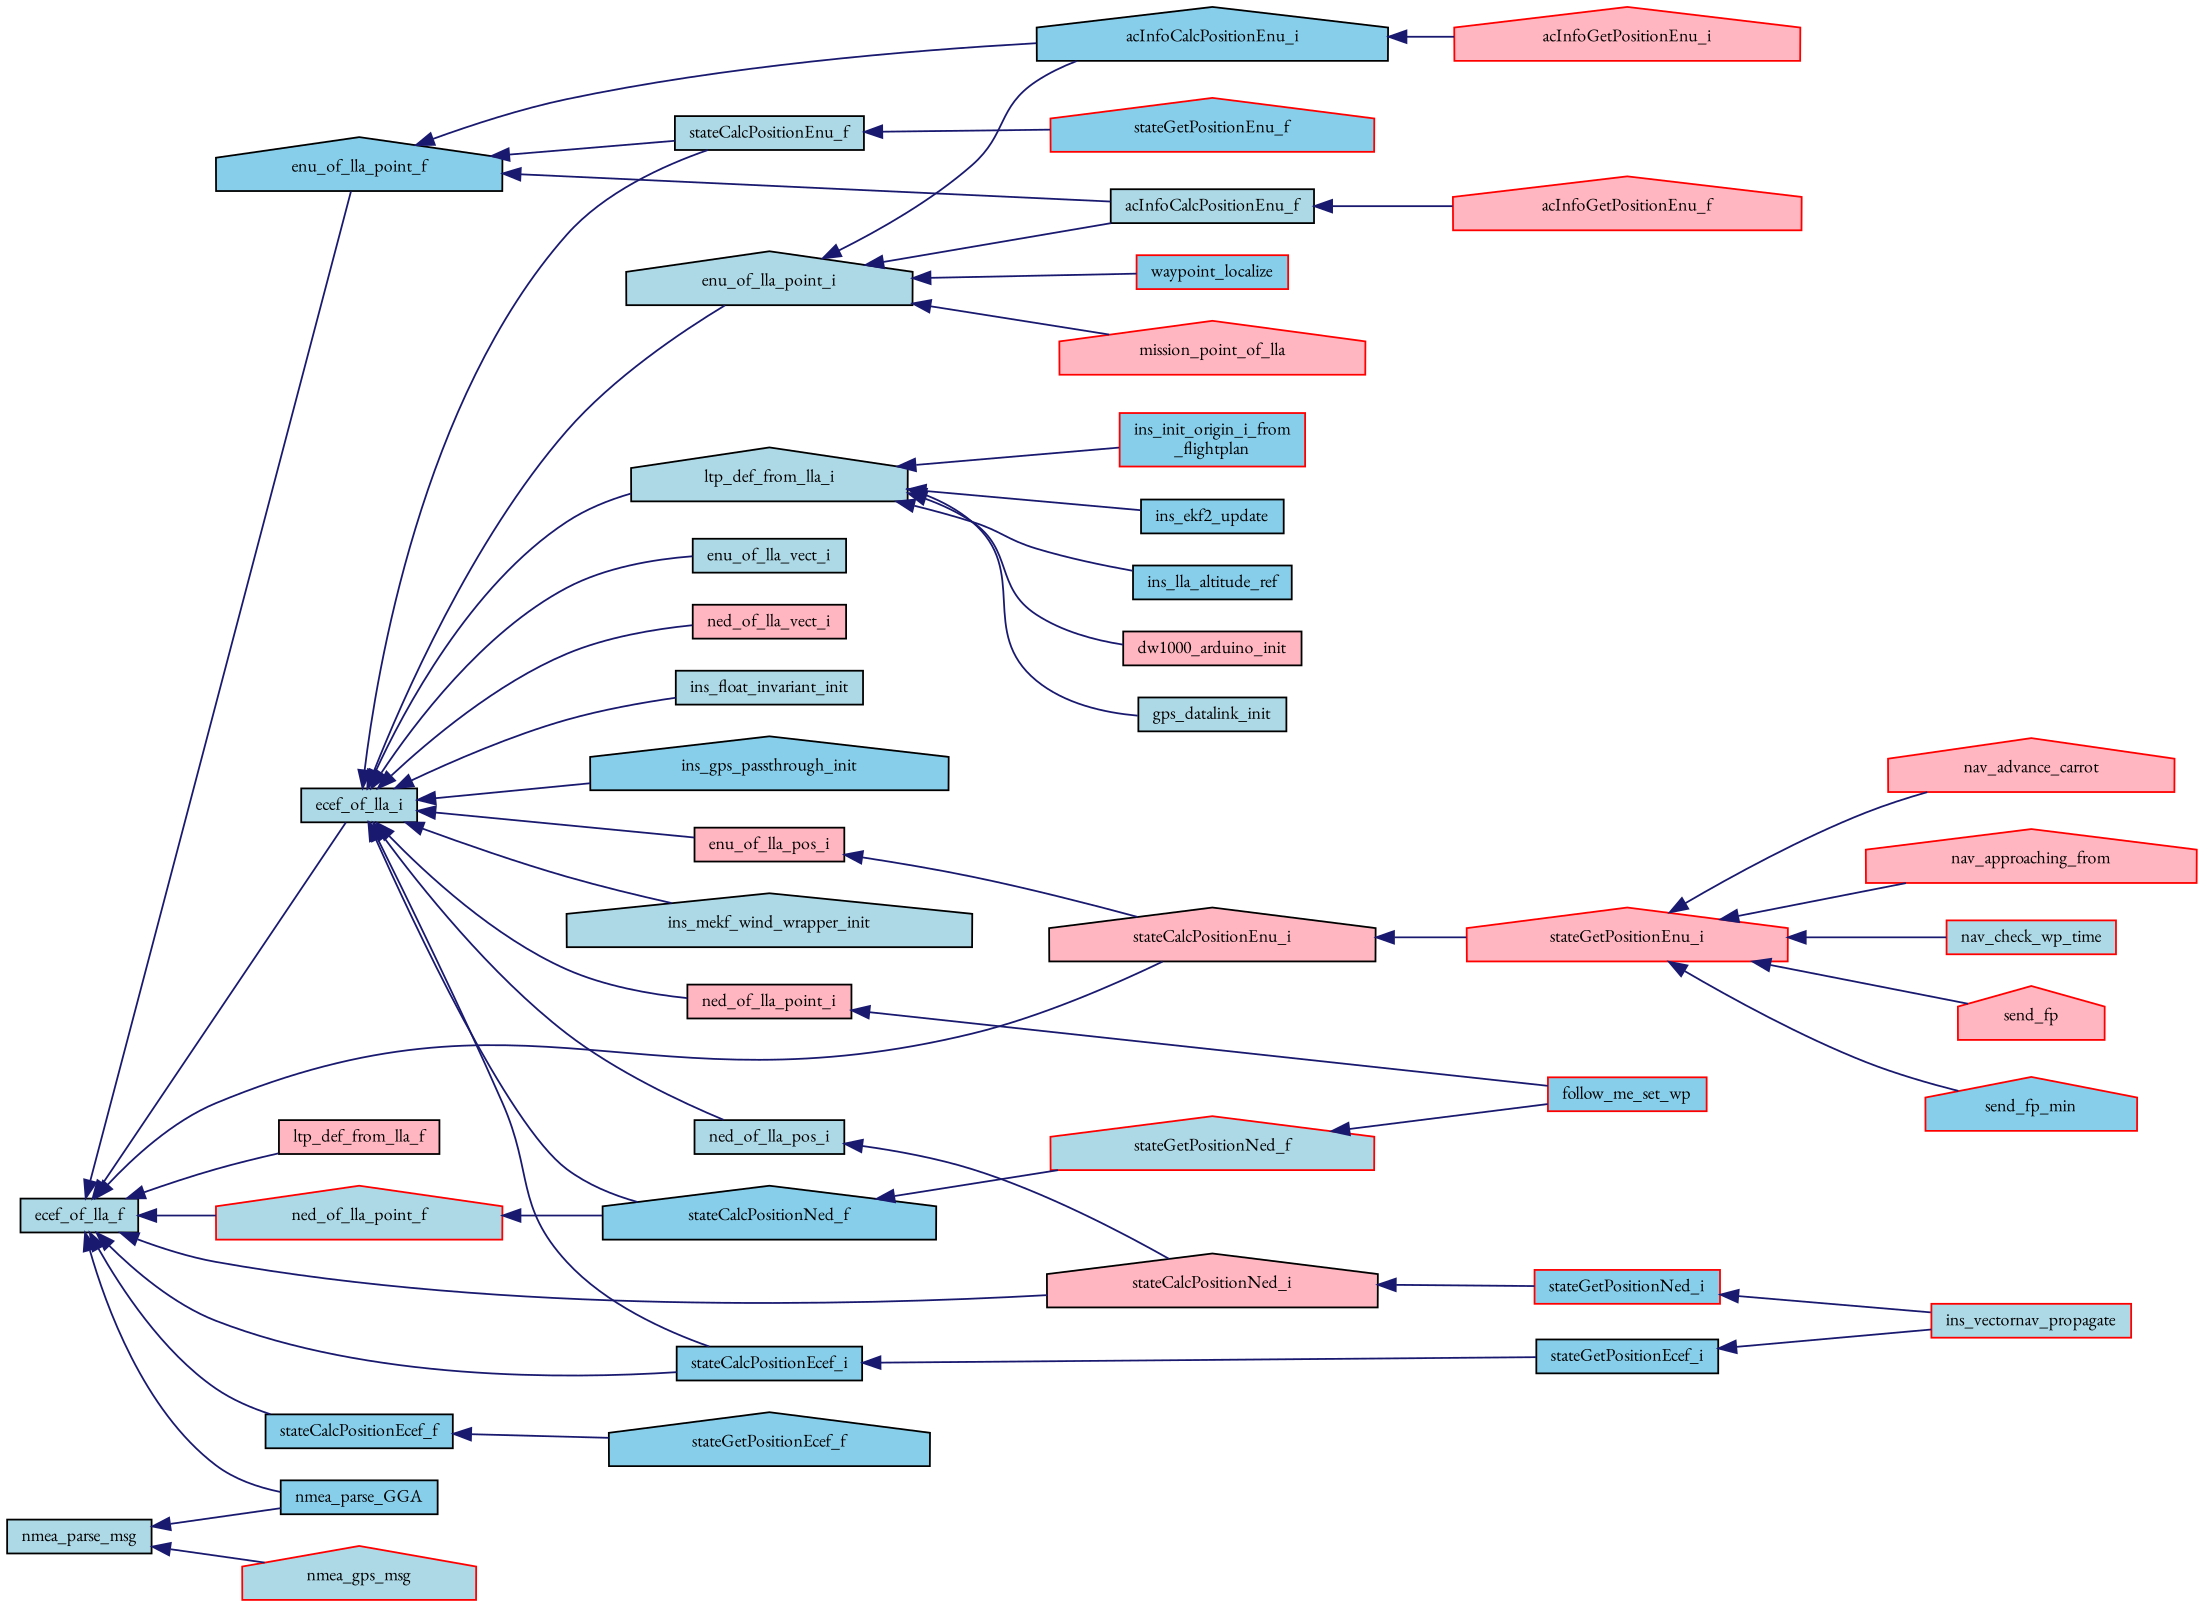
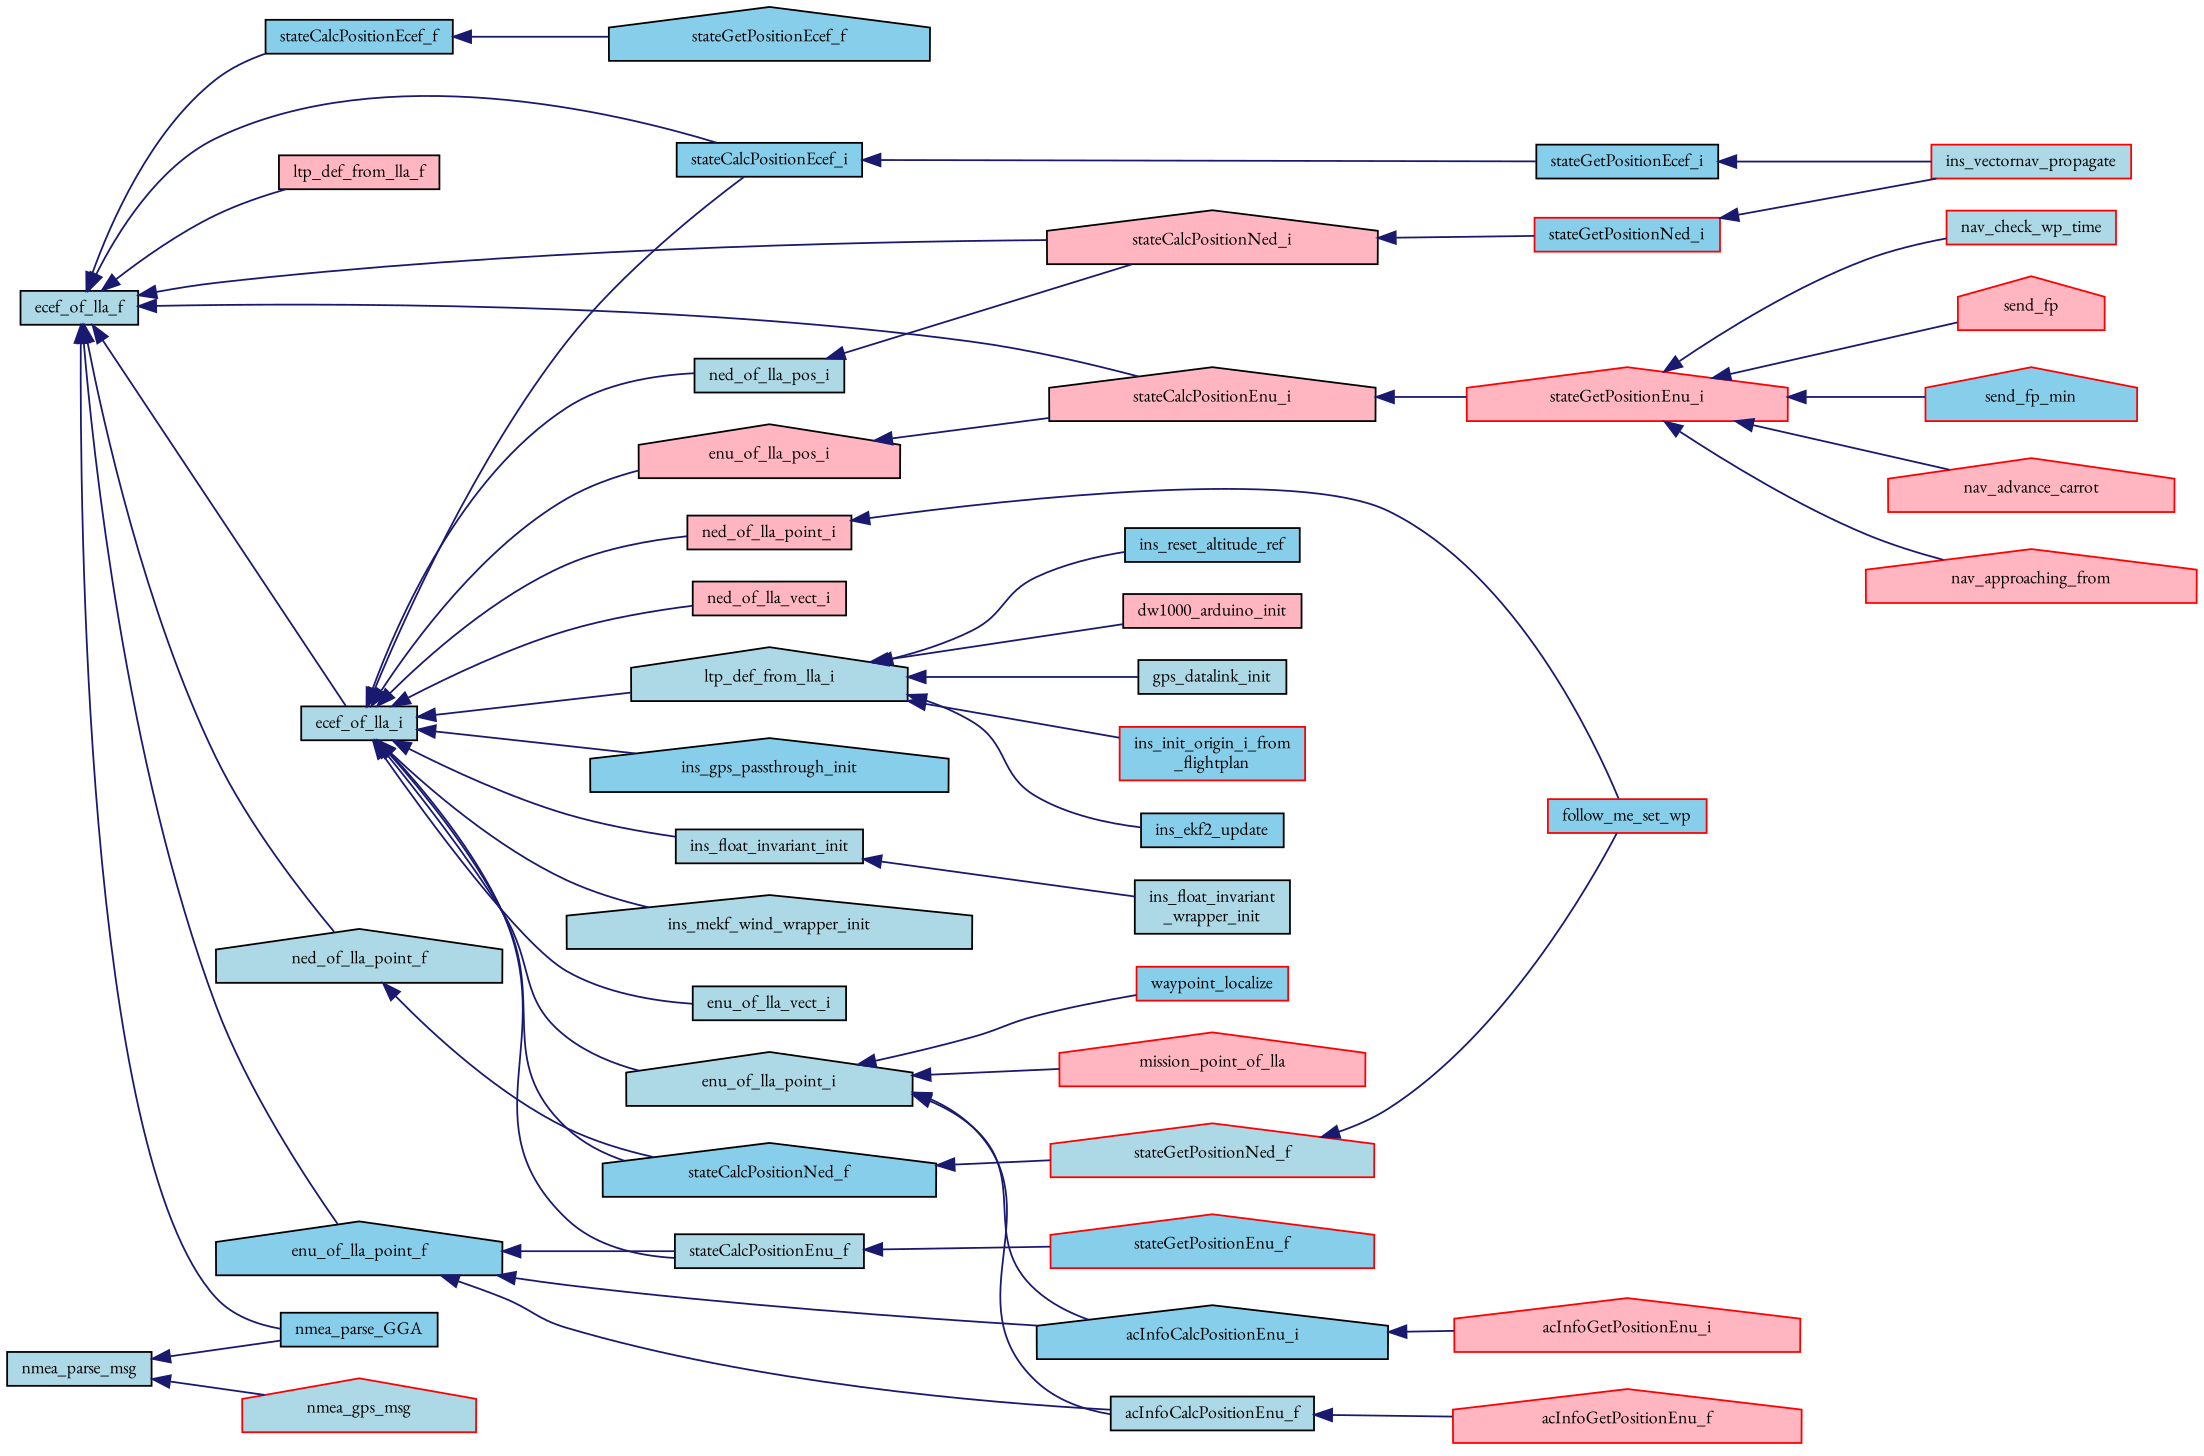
node "ins_lla_altitude_ref": label "ins_lla_altitude_ref" -> "ins_reset_altitude_ref"
node "enu_of_lla_pos_i": shape box -> house
node "ins_float_invariant _wrapper_init": added
node "ned_of_lla_point_f": color red -> black
